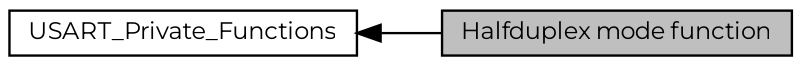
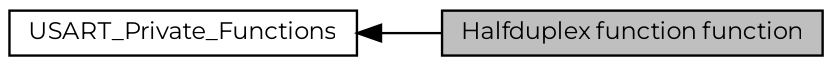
node "Halfduplex mode function": label "Halfduplex mode function" -> "Halfduplex function function"
